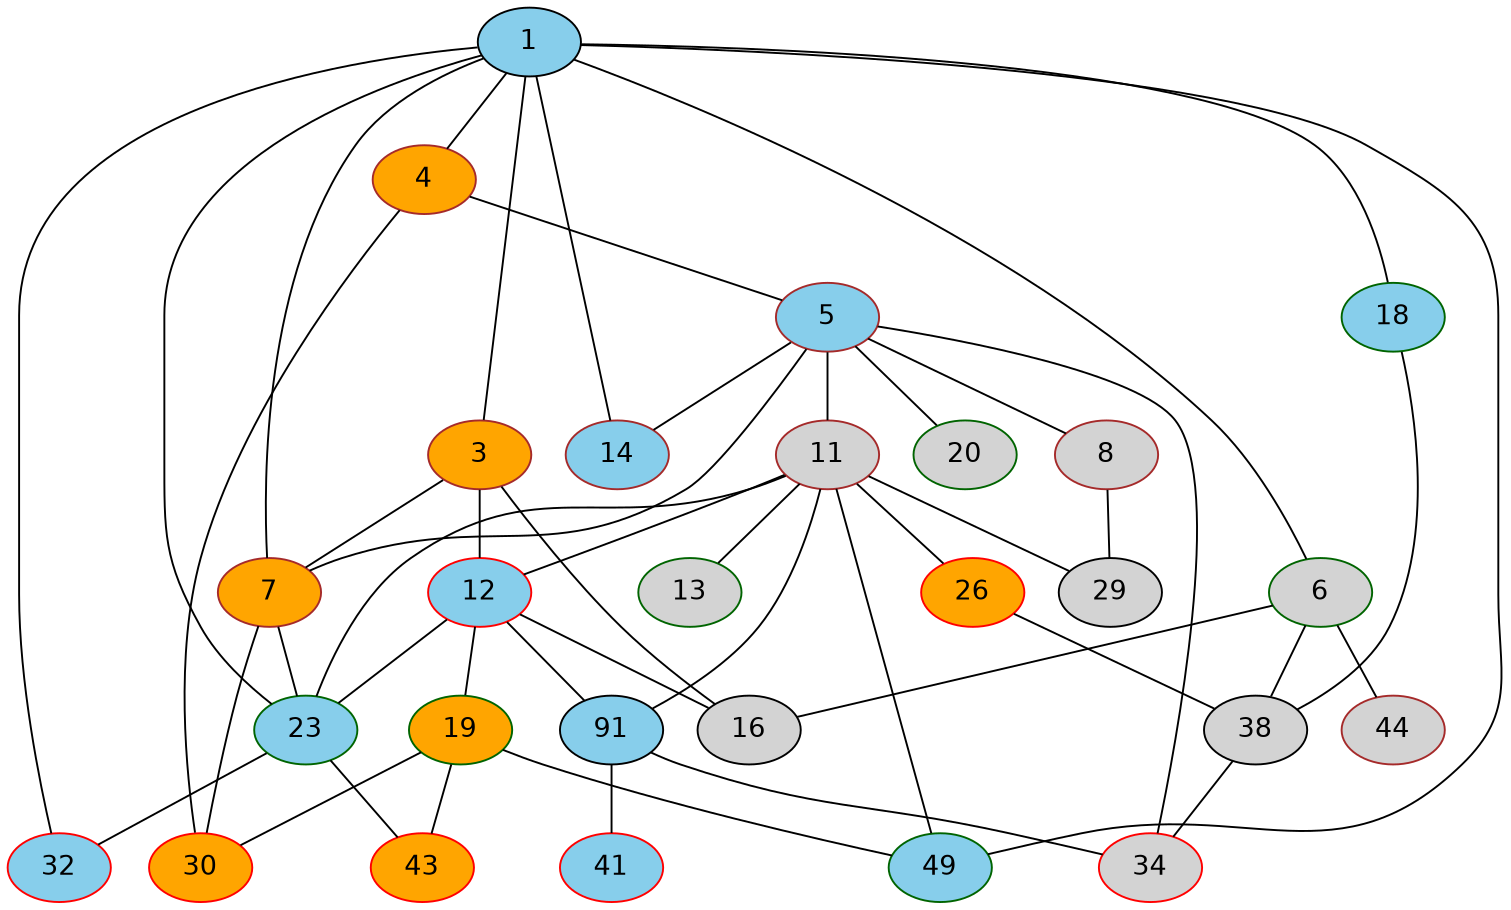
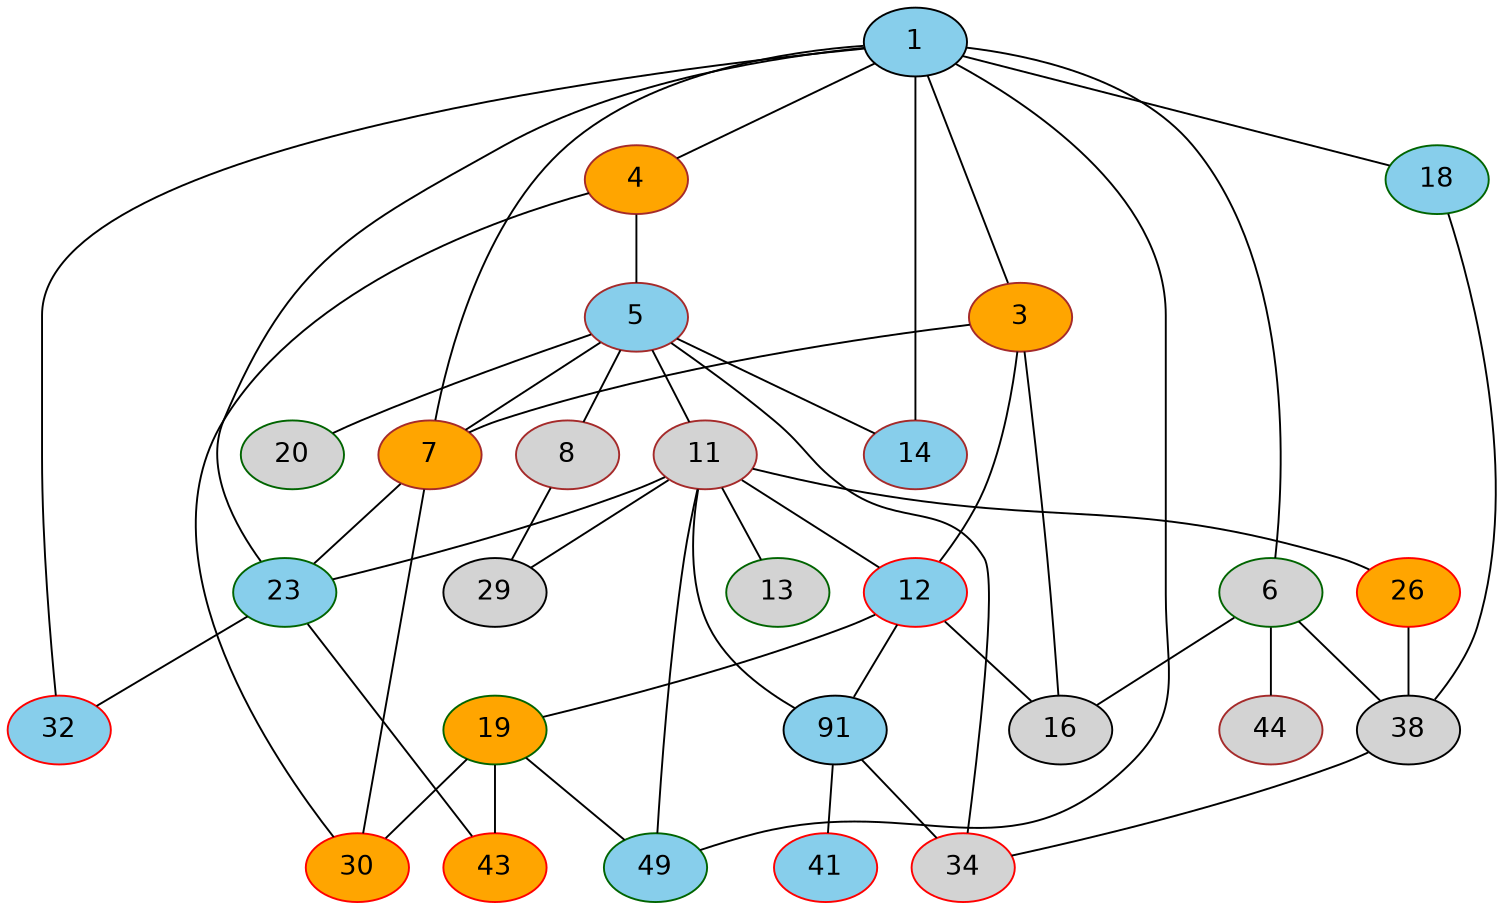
edge "12" -- "23": removed
